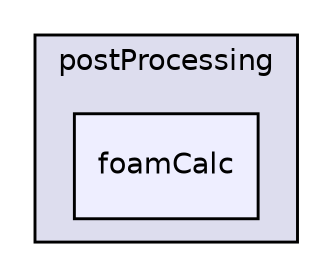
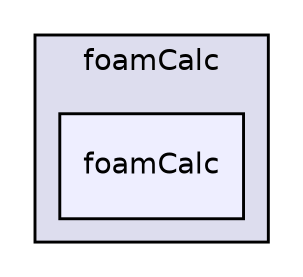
cluster "postProcessing": label "postProcessing" -> "foamCalc"
